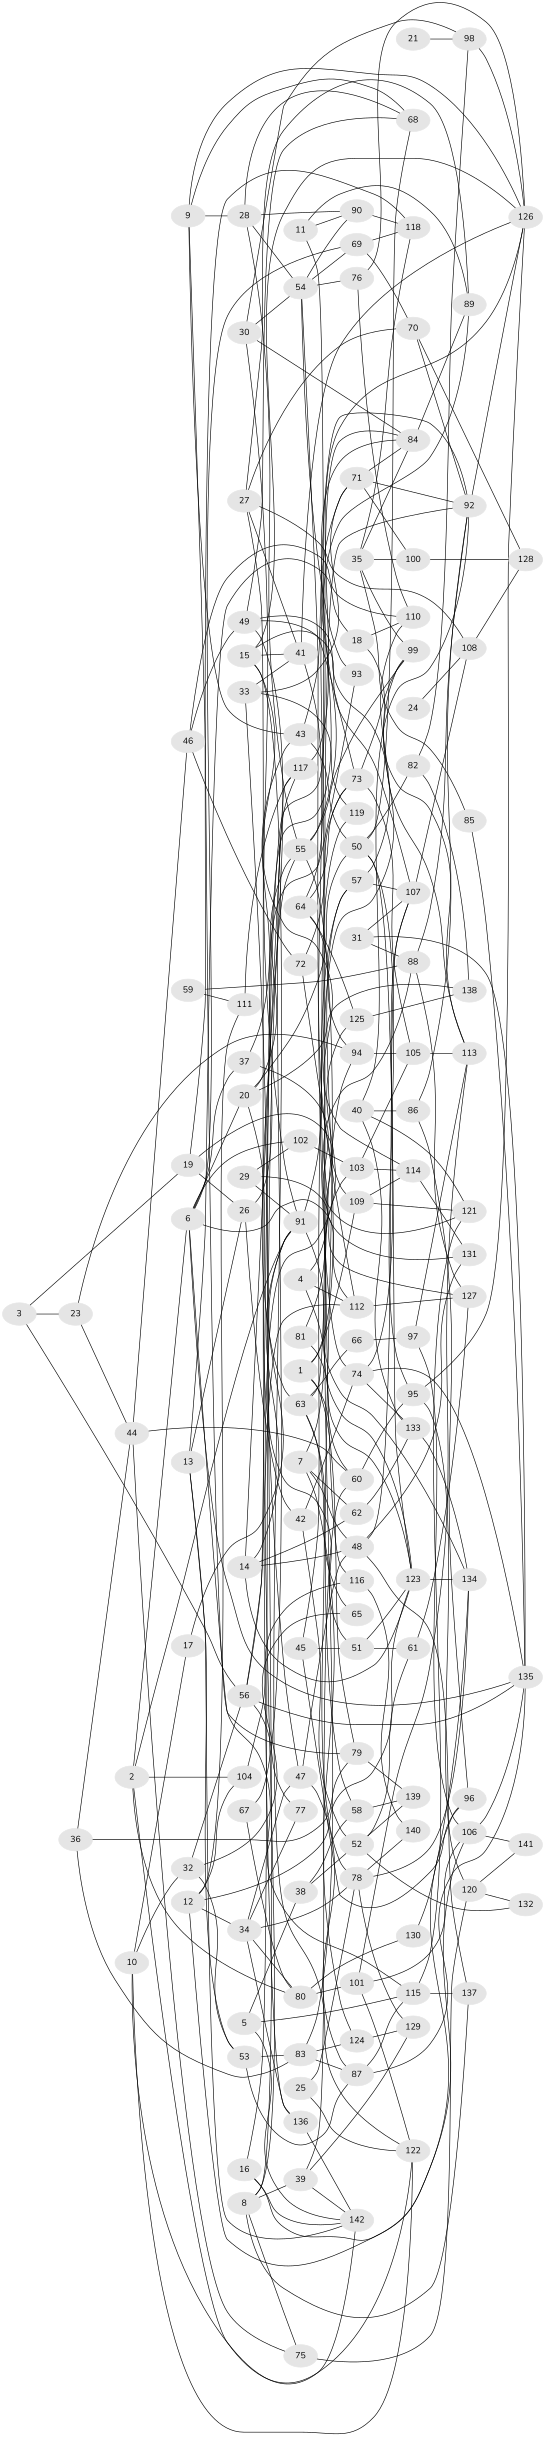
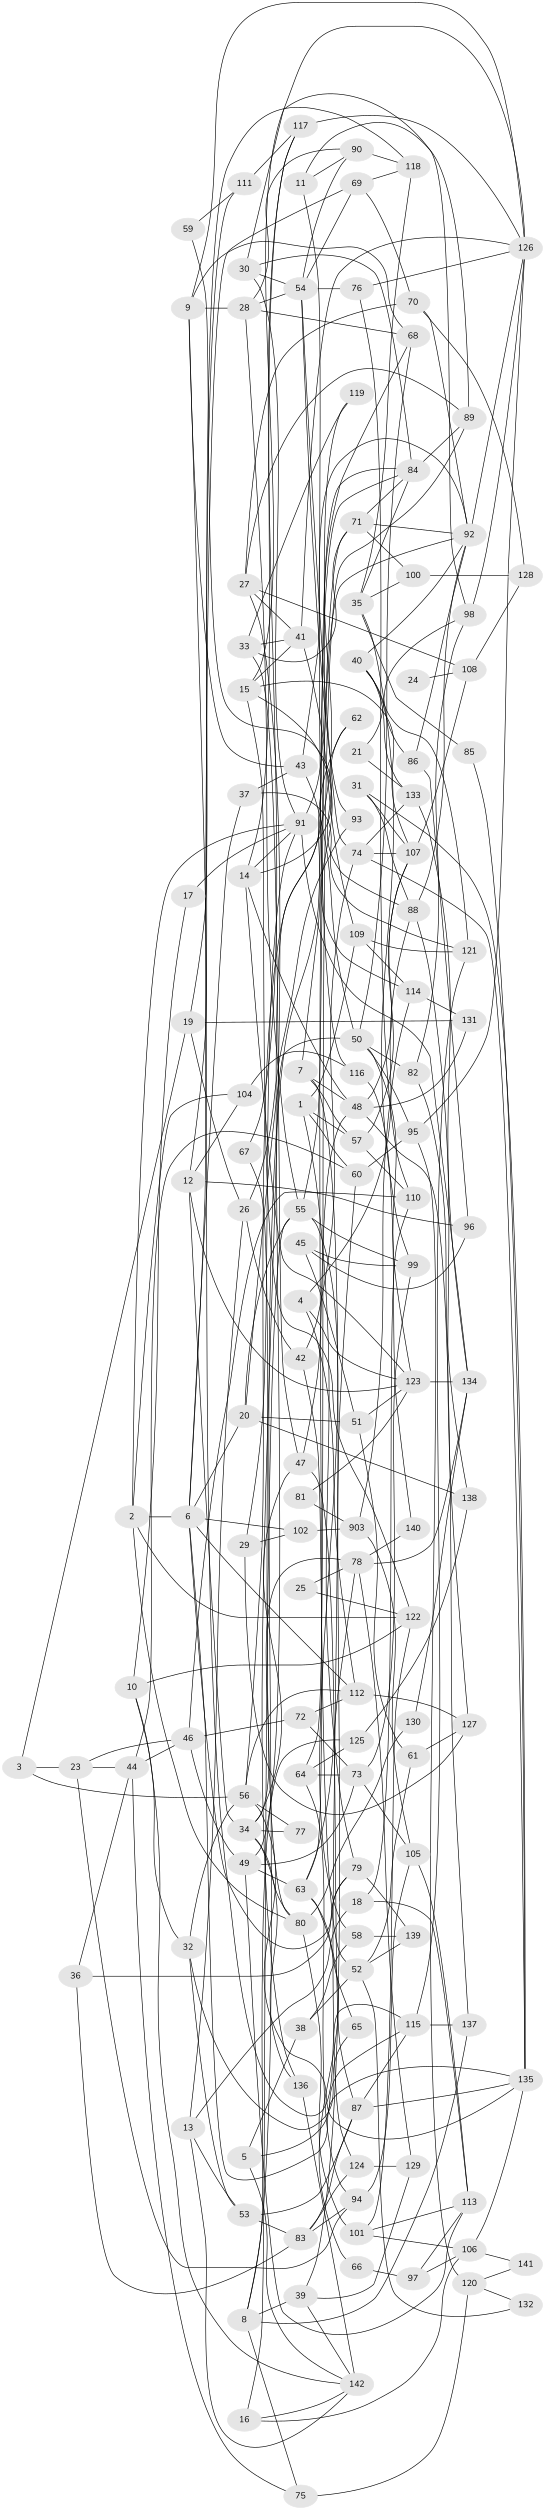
node "103": label "103" -> "903"
edge "133" -- "62": now "133" -- "21"
edge "46" -- "23": added
